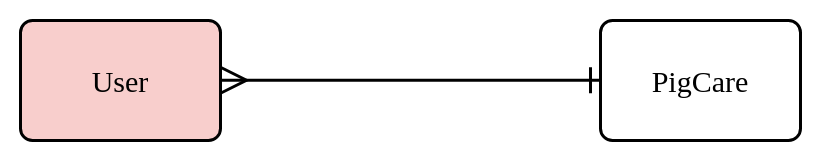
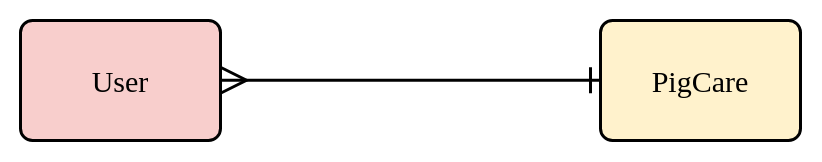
node "PigCare": fillcolor #ffffff -> #fff2cc
